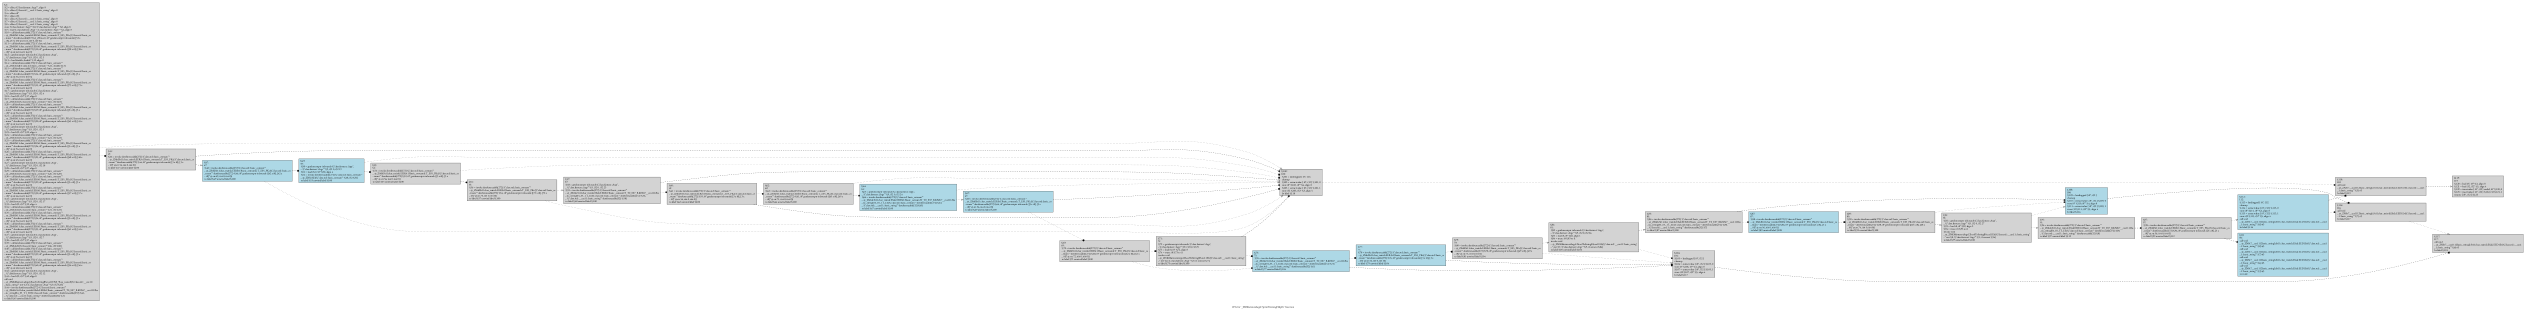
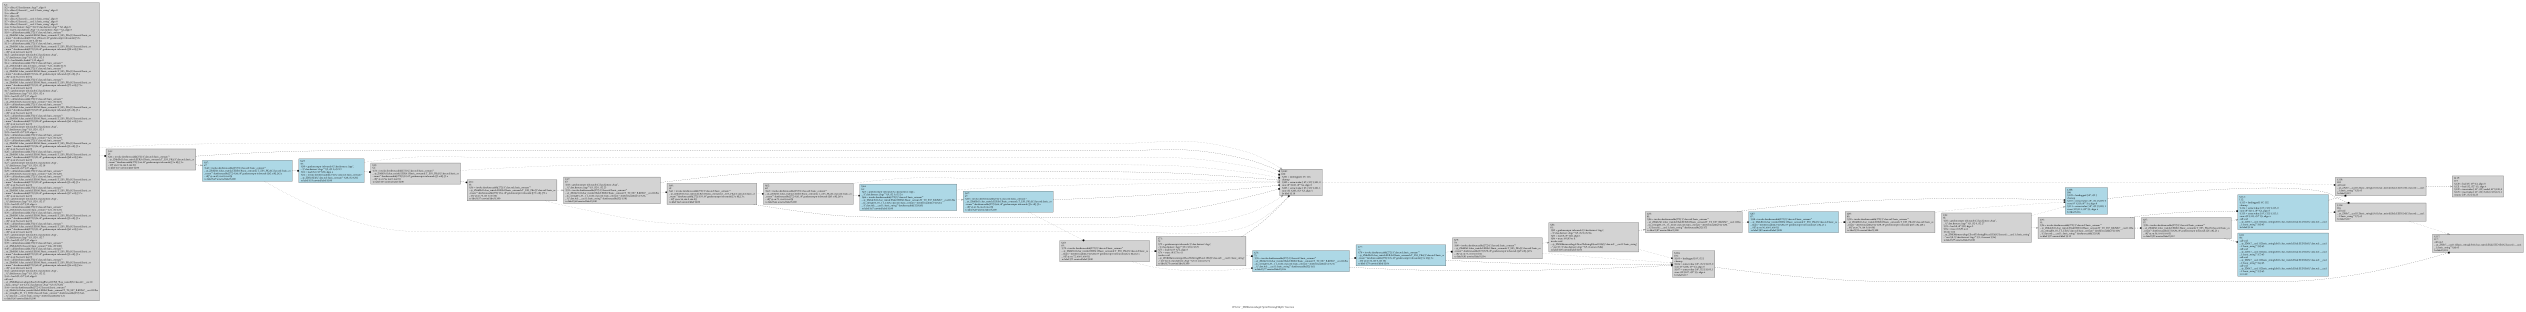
edge "%95:" -> "%112:": added
edge "%89:" -> "%91:": removed
